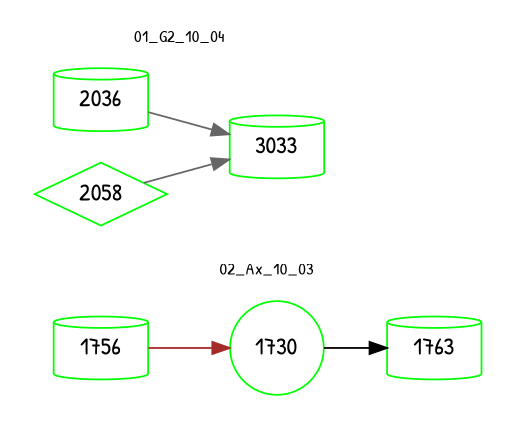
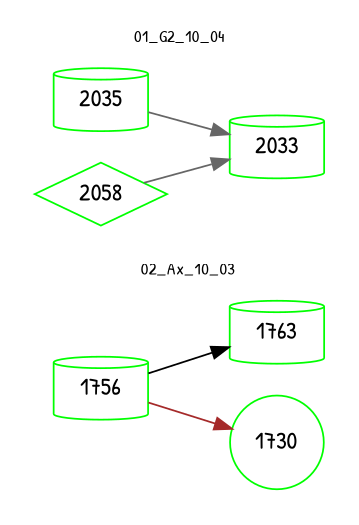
node "2036": label "2036" -> "2035"
node "3033": label "3033" -> "2033"
edge "1730" -> "1763": now "1756" -> "1763"
